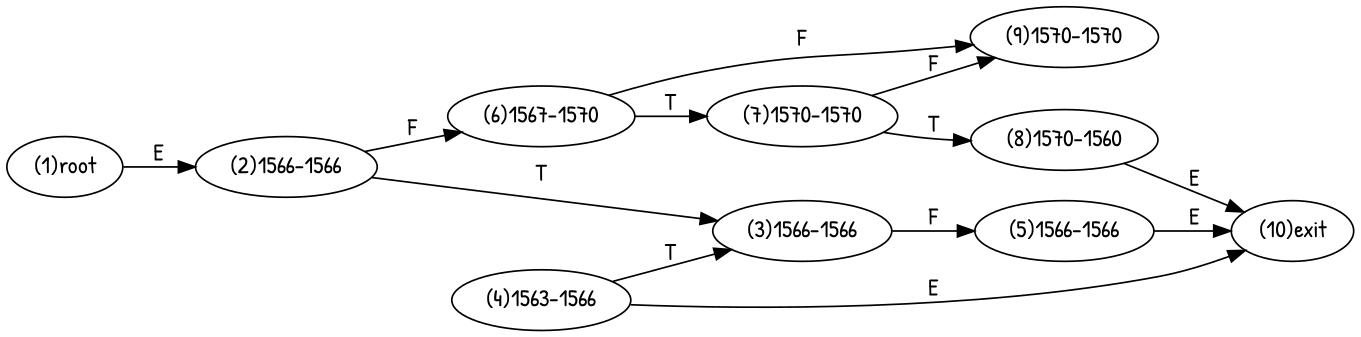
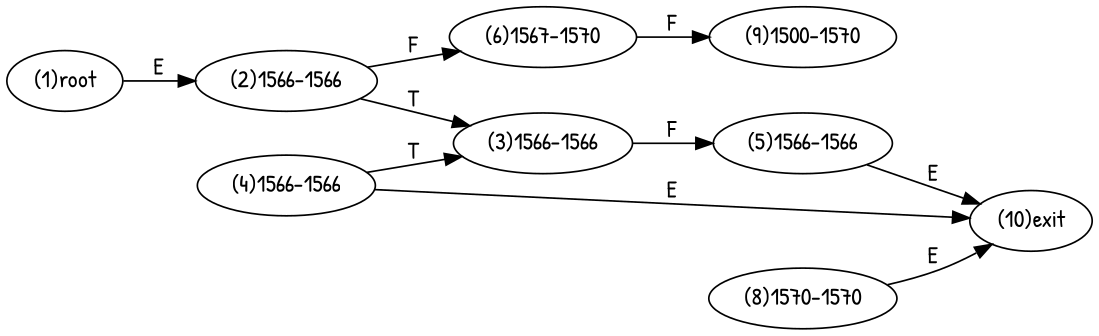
node "(9)1570-1570": label "(9)1570-1570" -> "(9)1500-1570"
node "(7)1570-1570": removed
node "(8)1570-1560": label "(8)1570-1560" -> "(8)1570-1570"
node "(4)1563-1566": label "(4)1563-1566" -> "(4)1566-1566"
